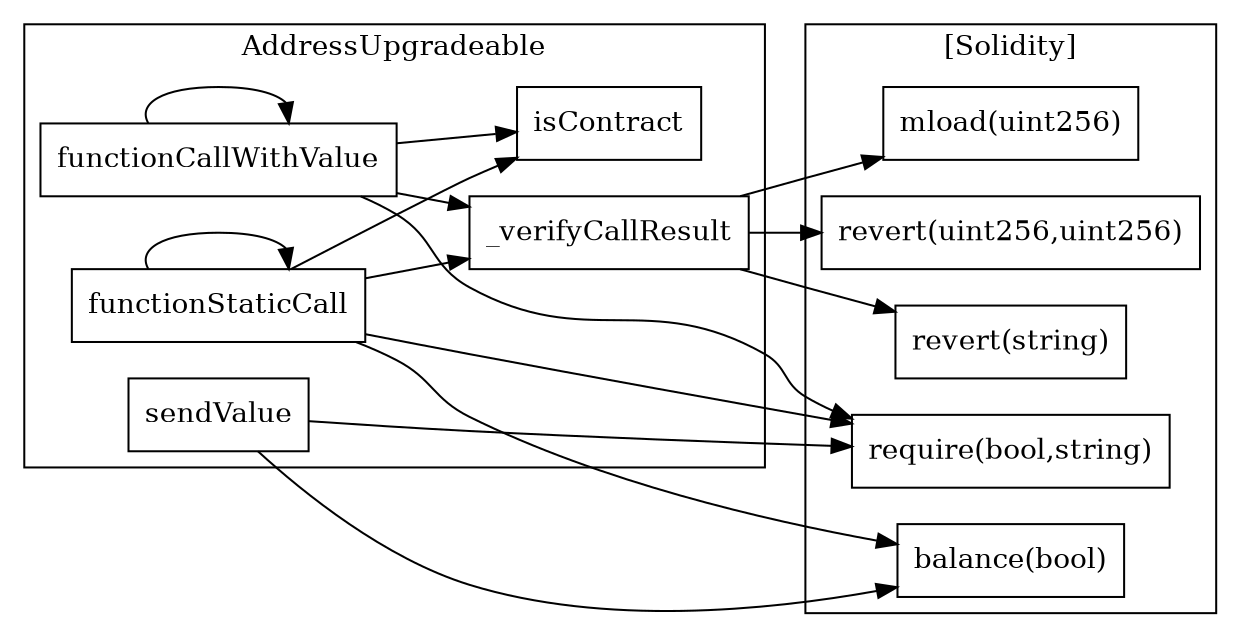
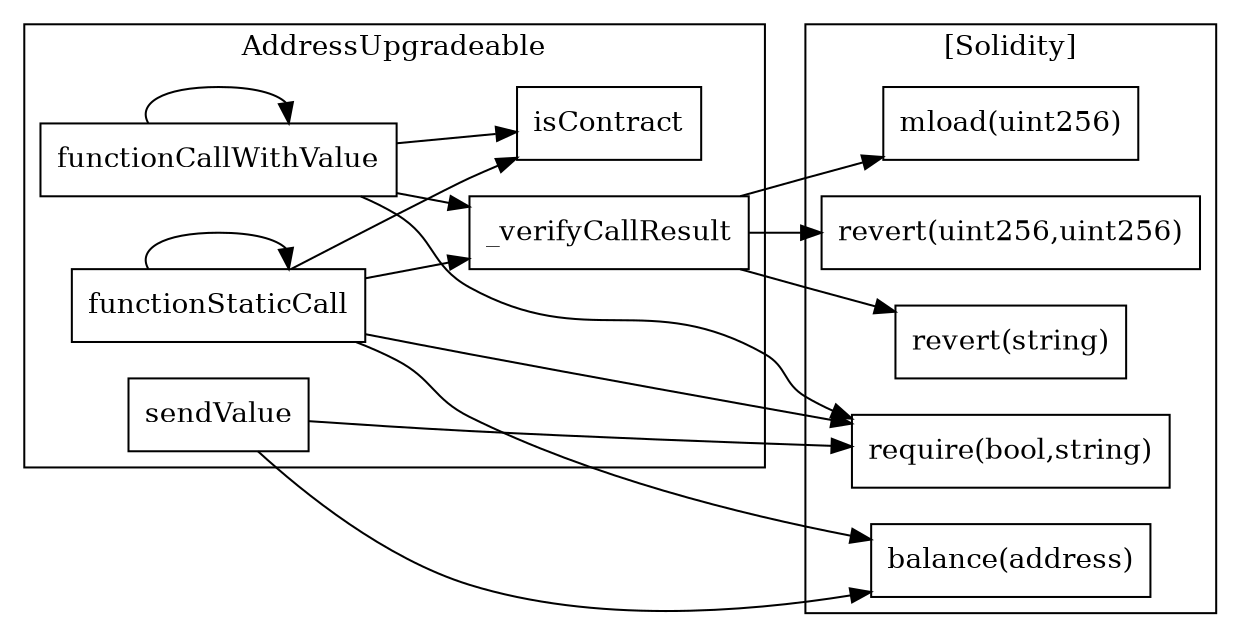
node "balance(bool)": label "balance(bool)" -> "balance(address)"
